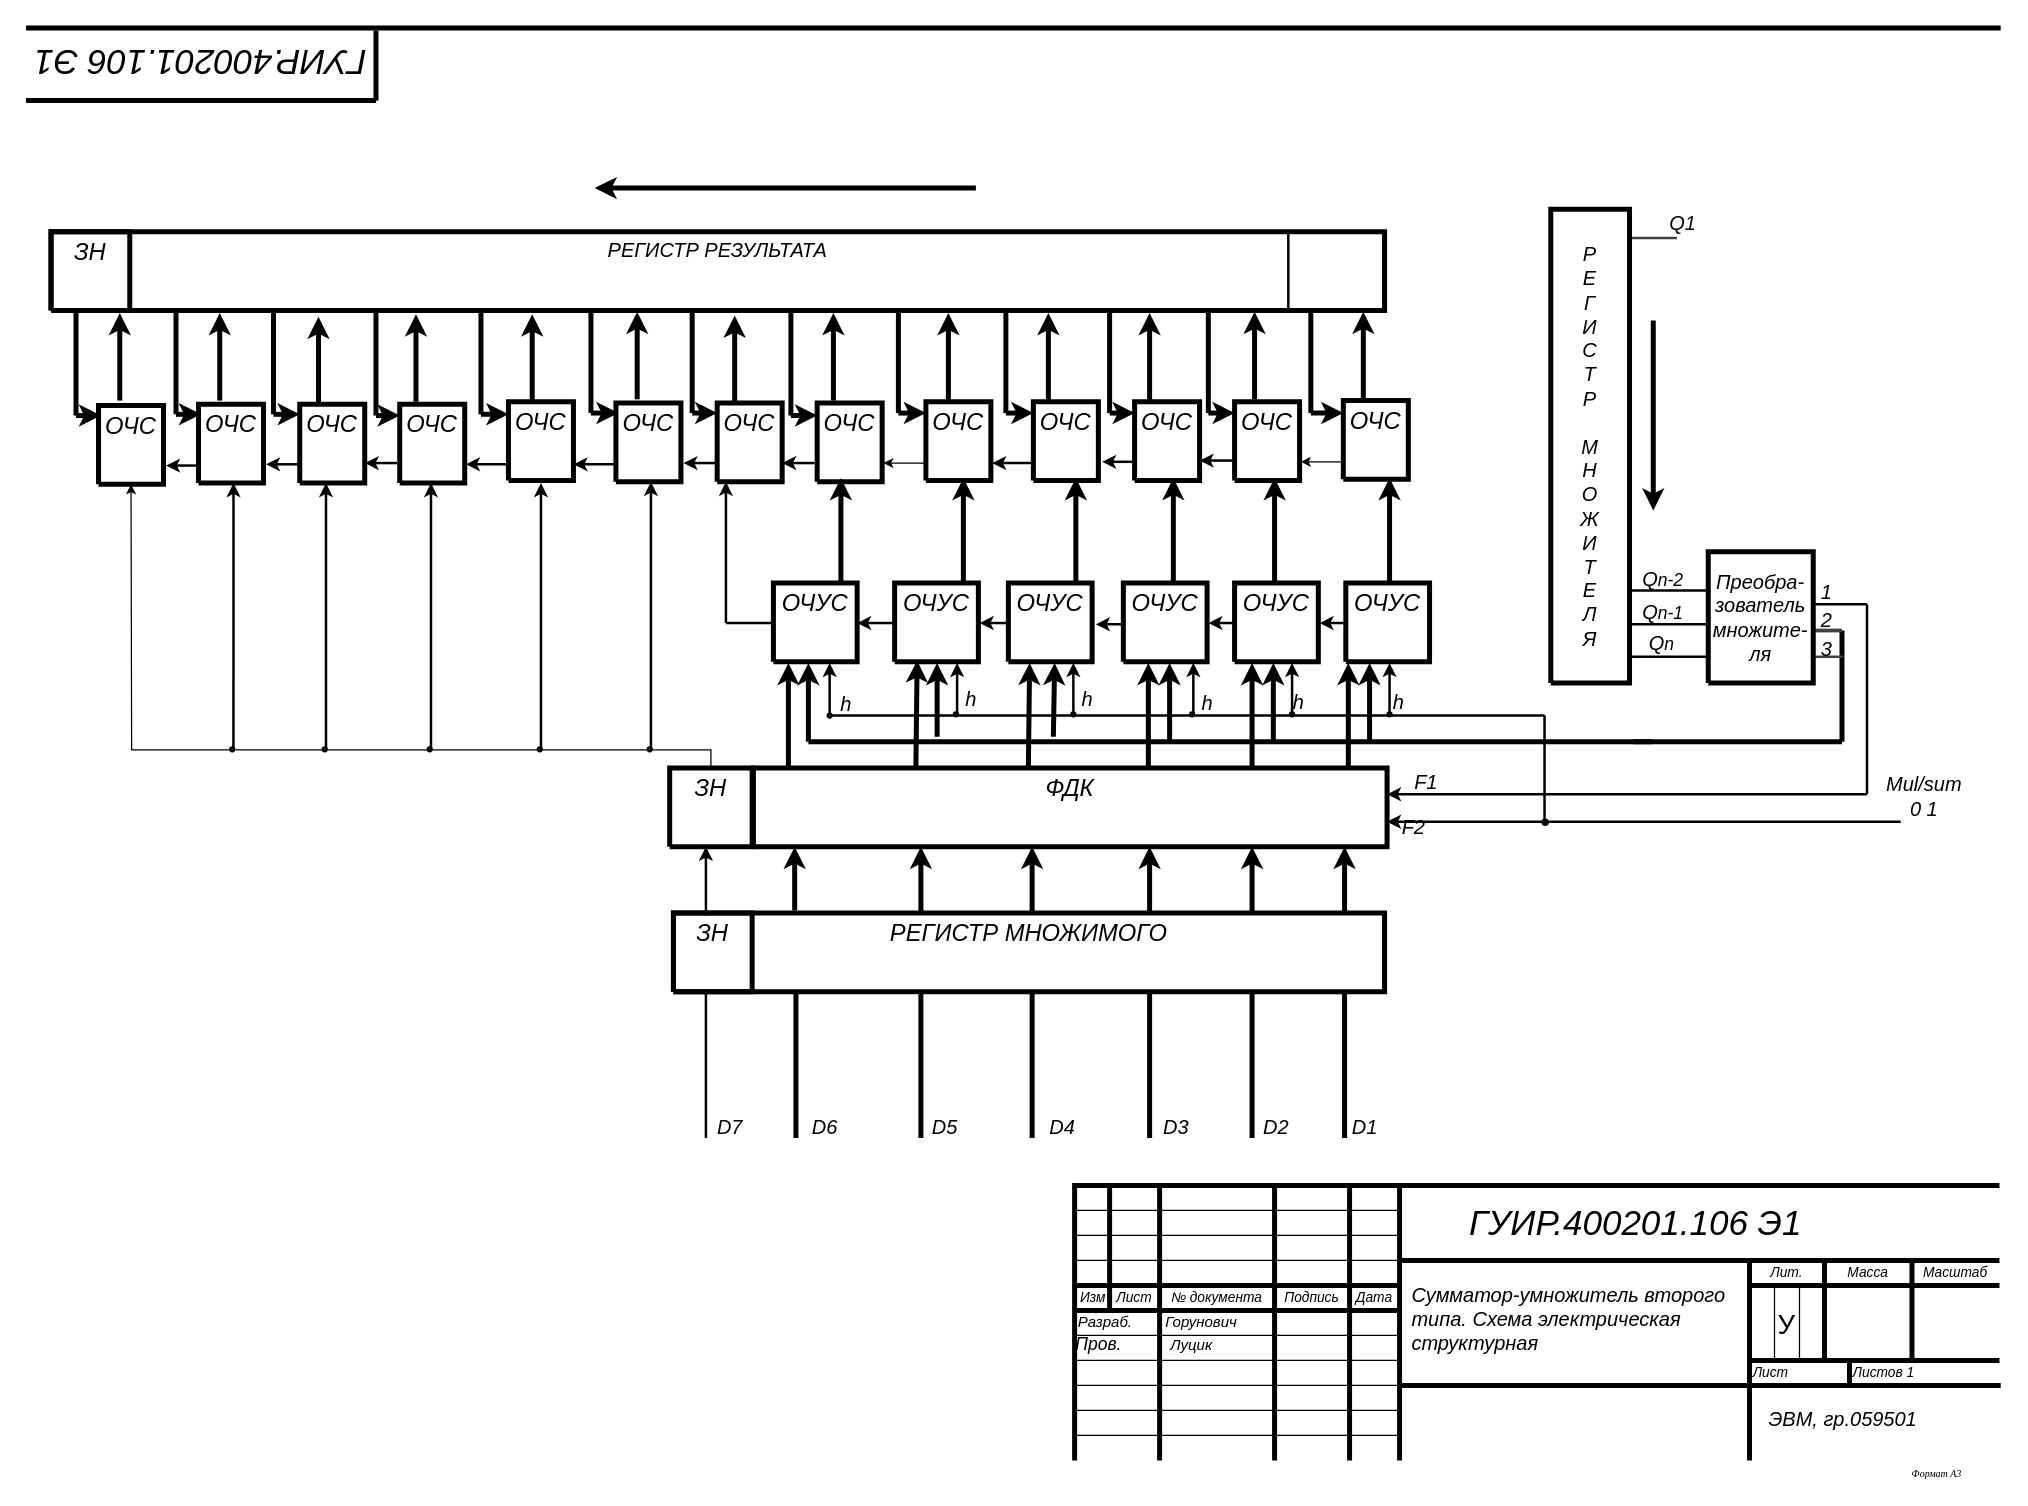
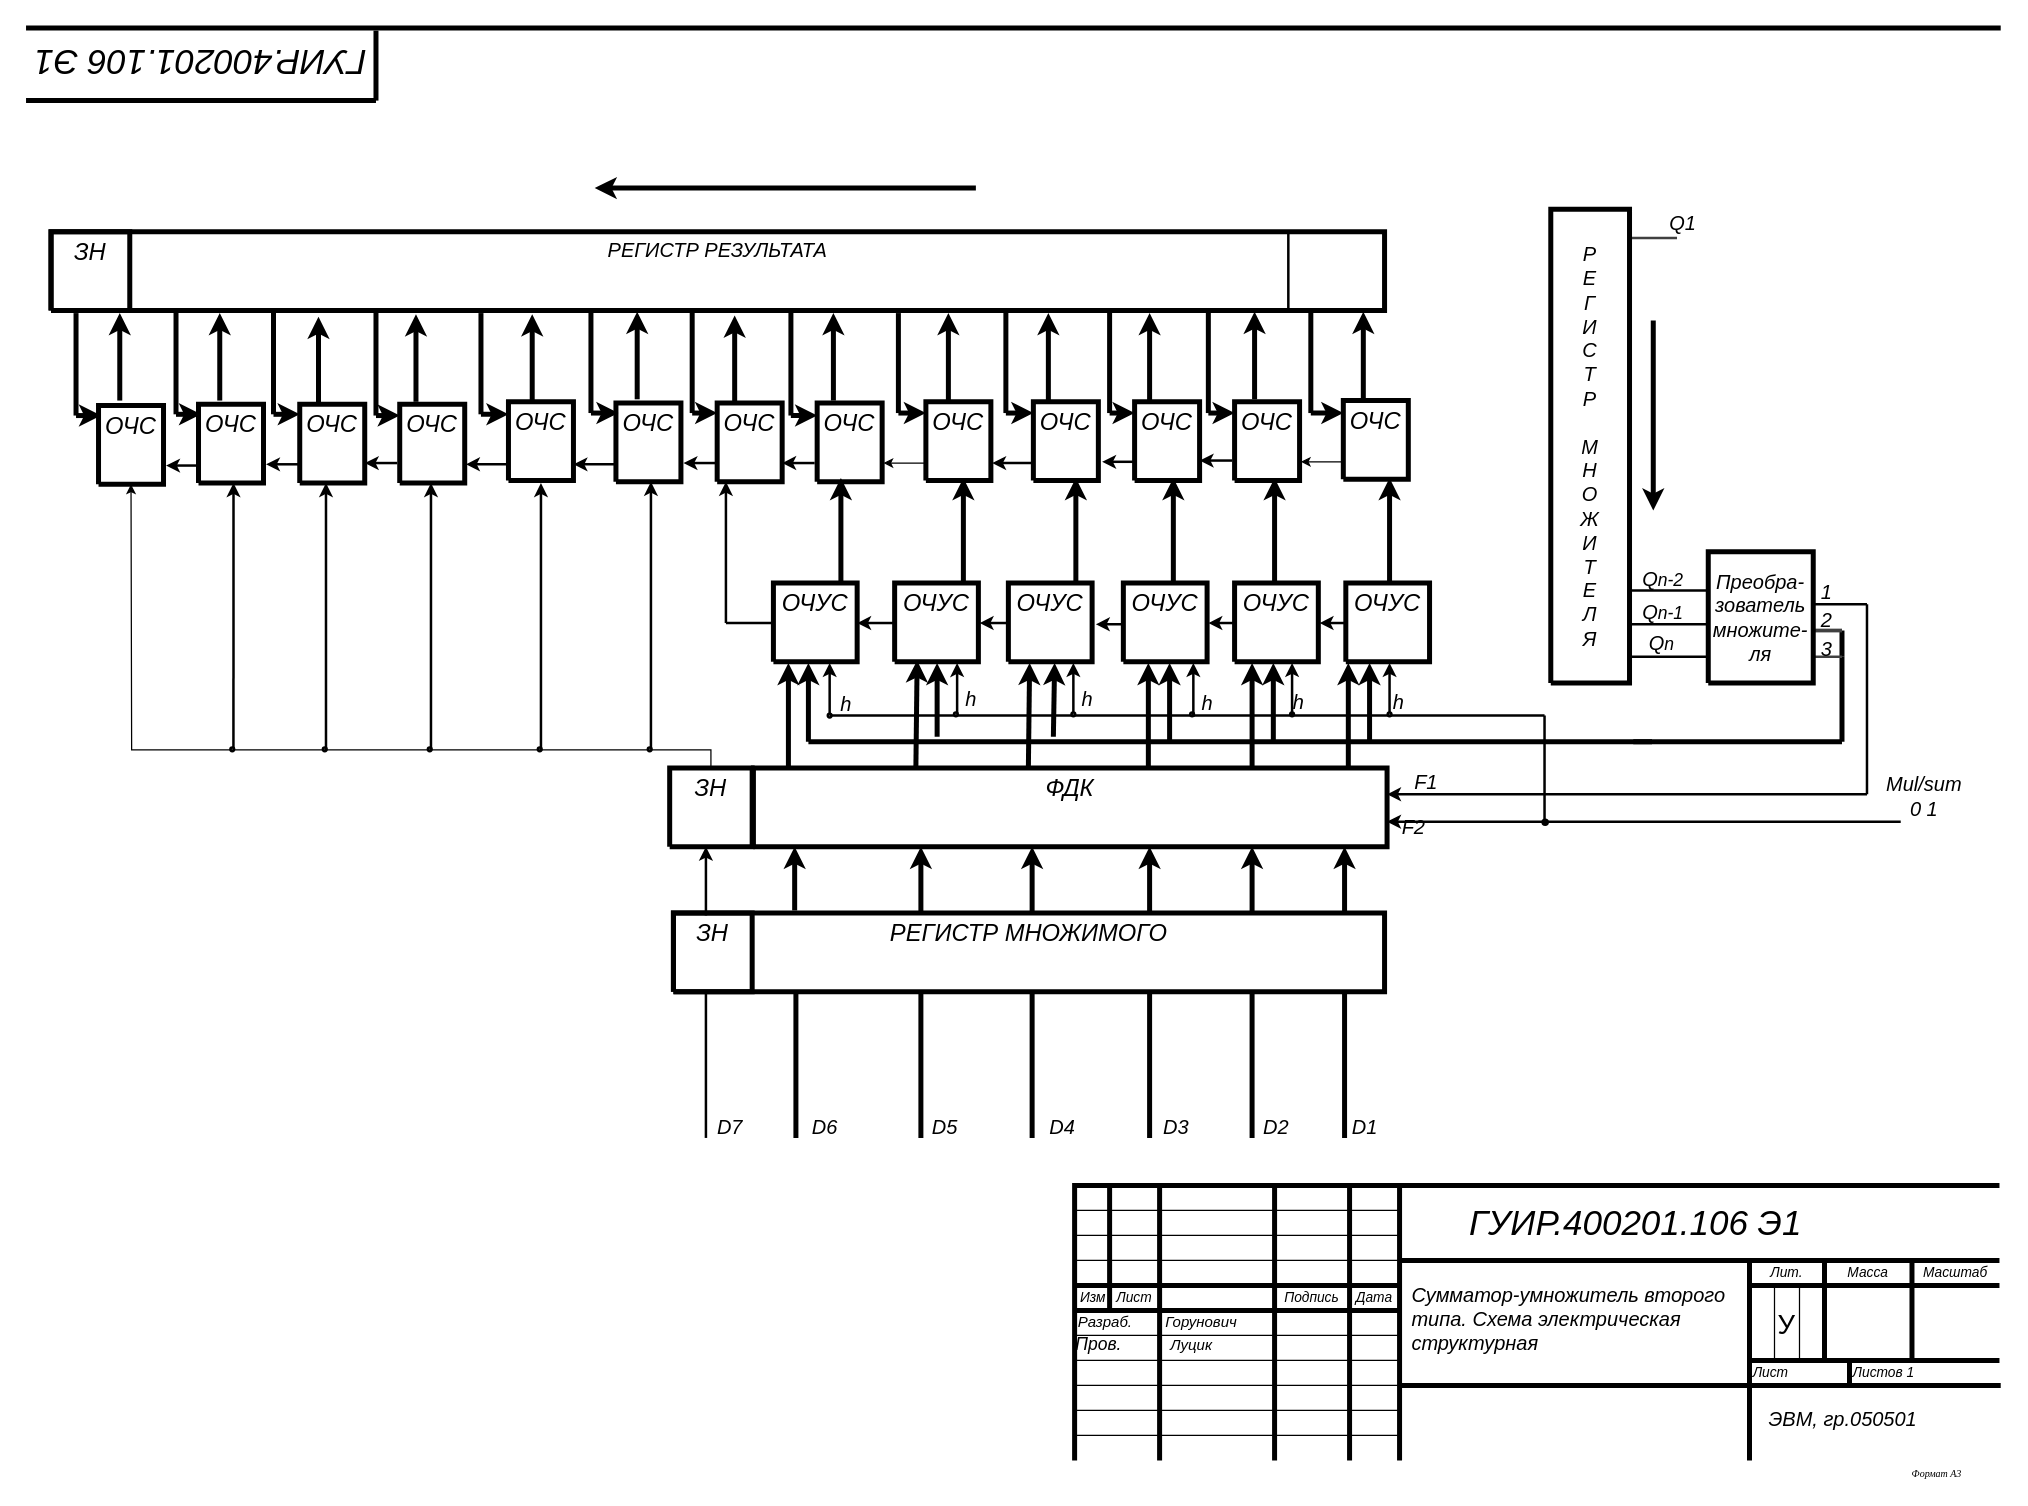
node "№ документа": removed
node "ЭВМ, гр.059501": label "ЭВМ, гр.059501" -> "ЭВМ, гр.050501"
